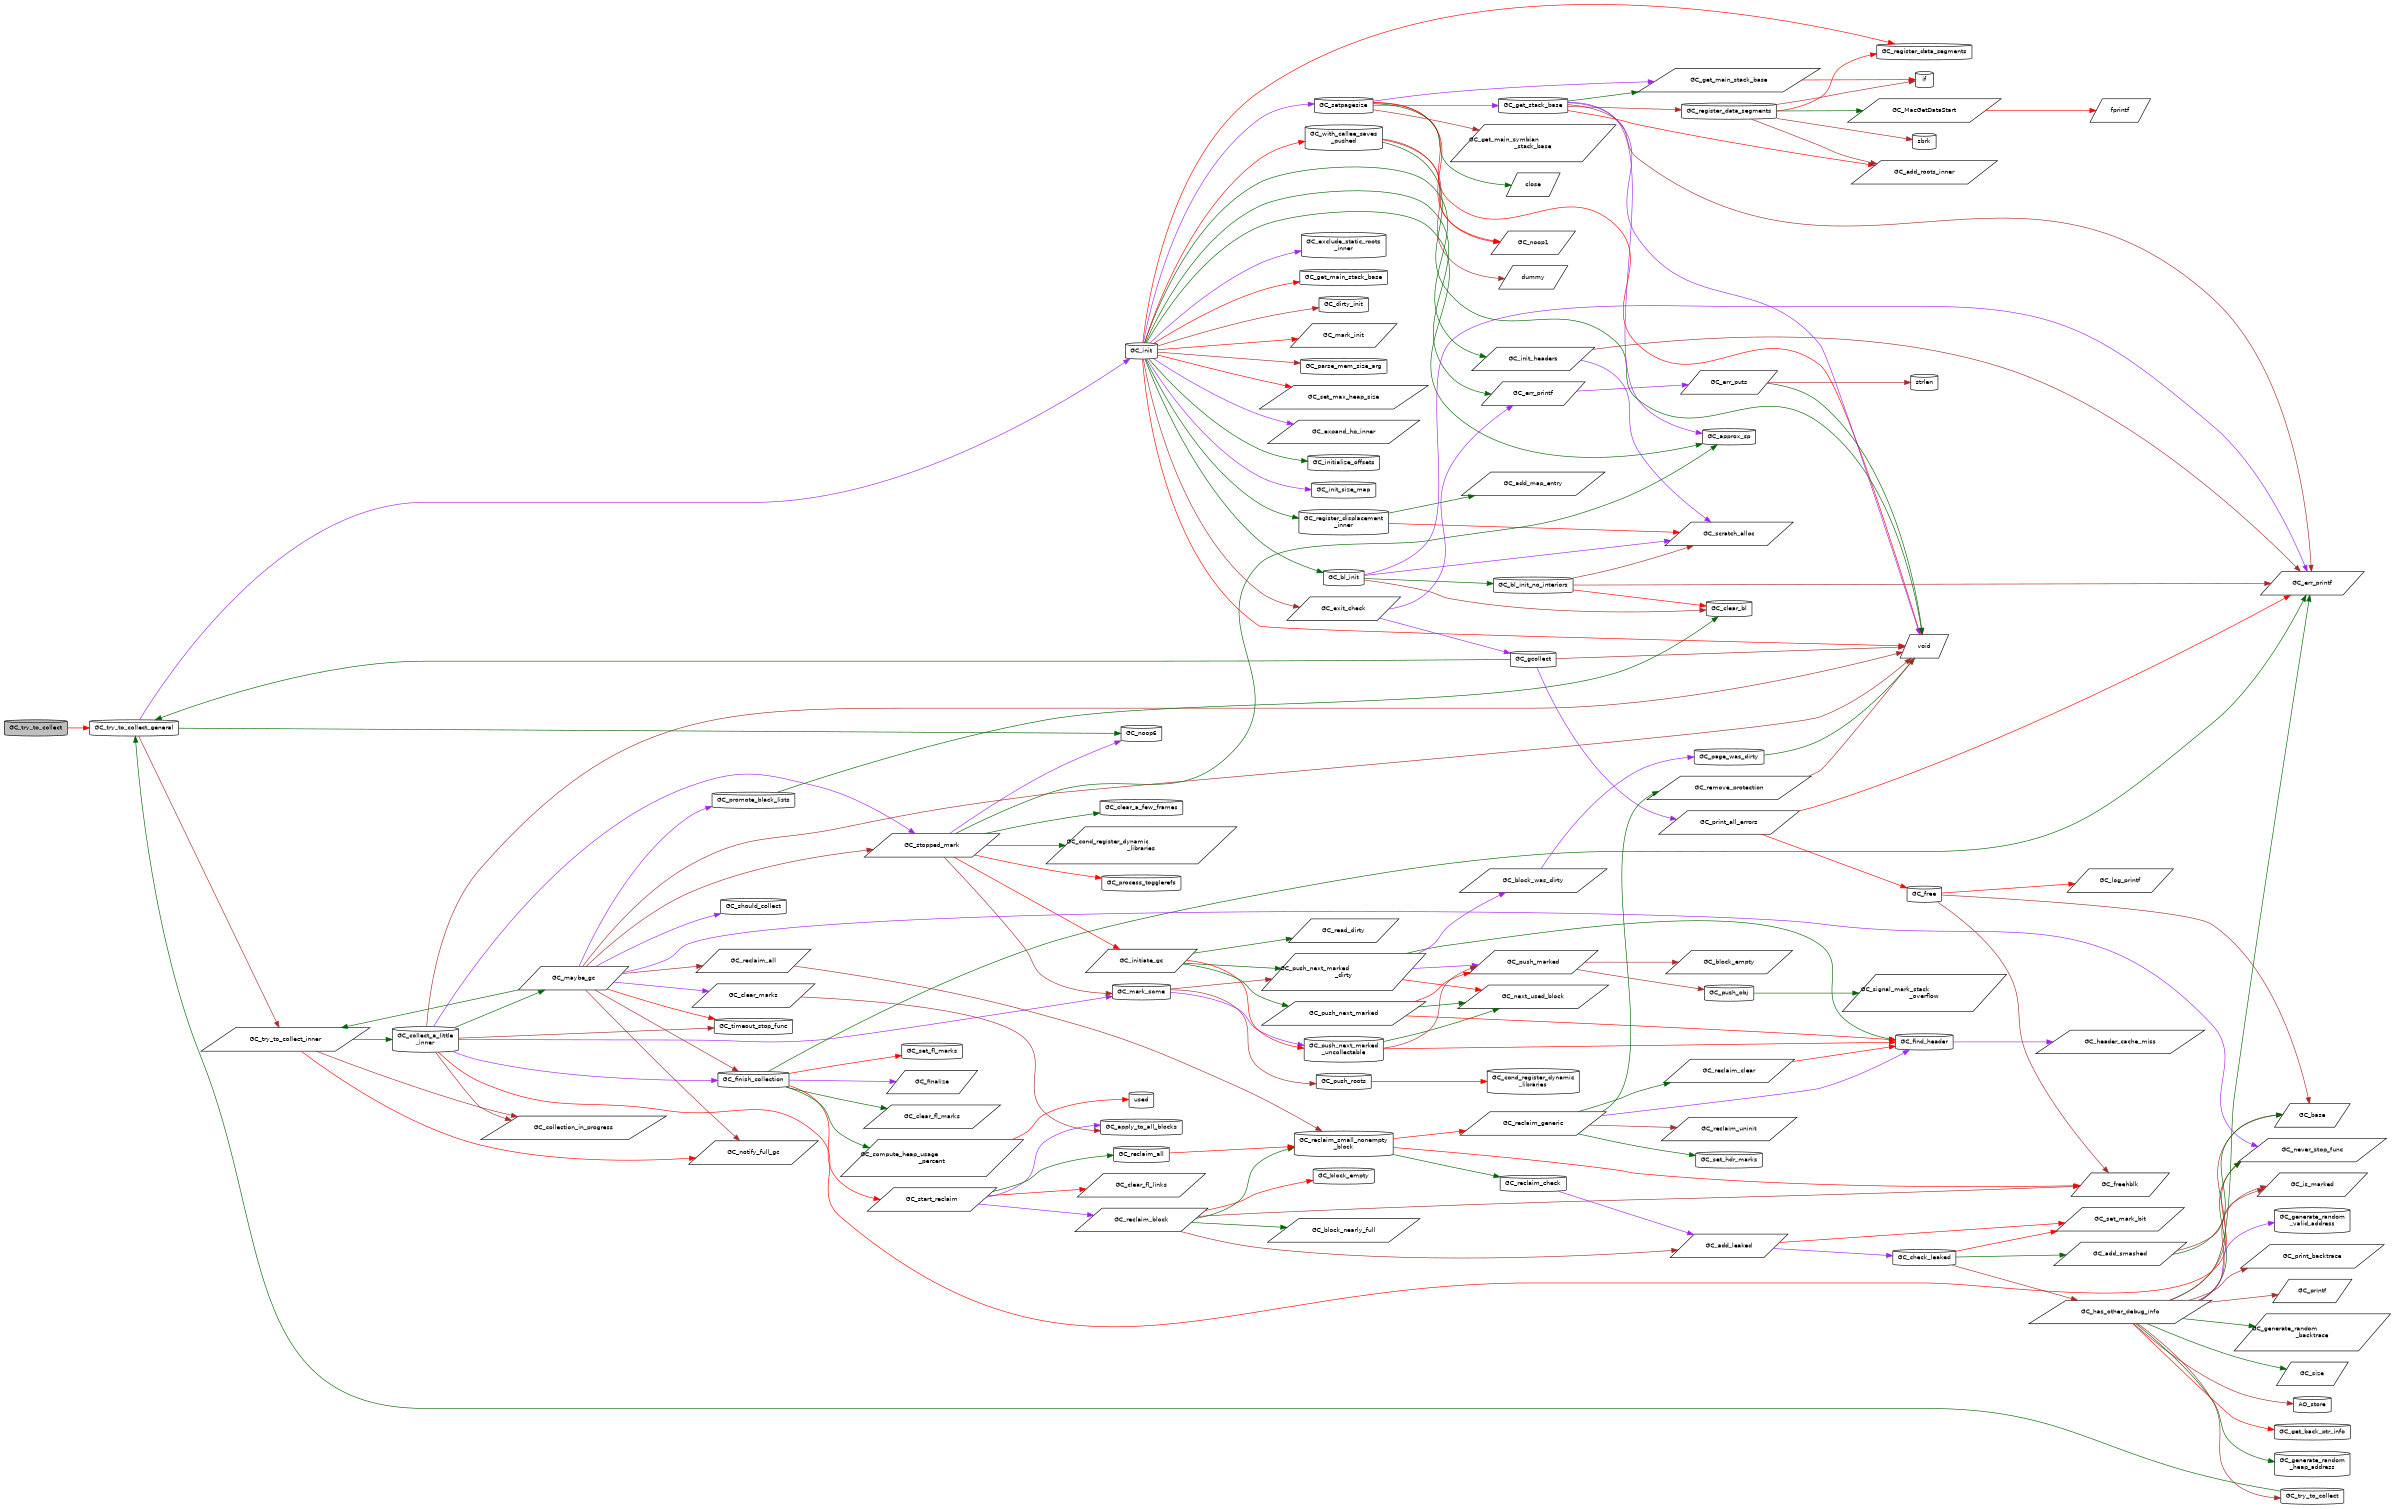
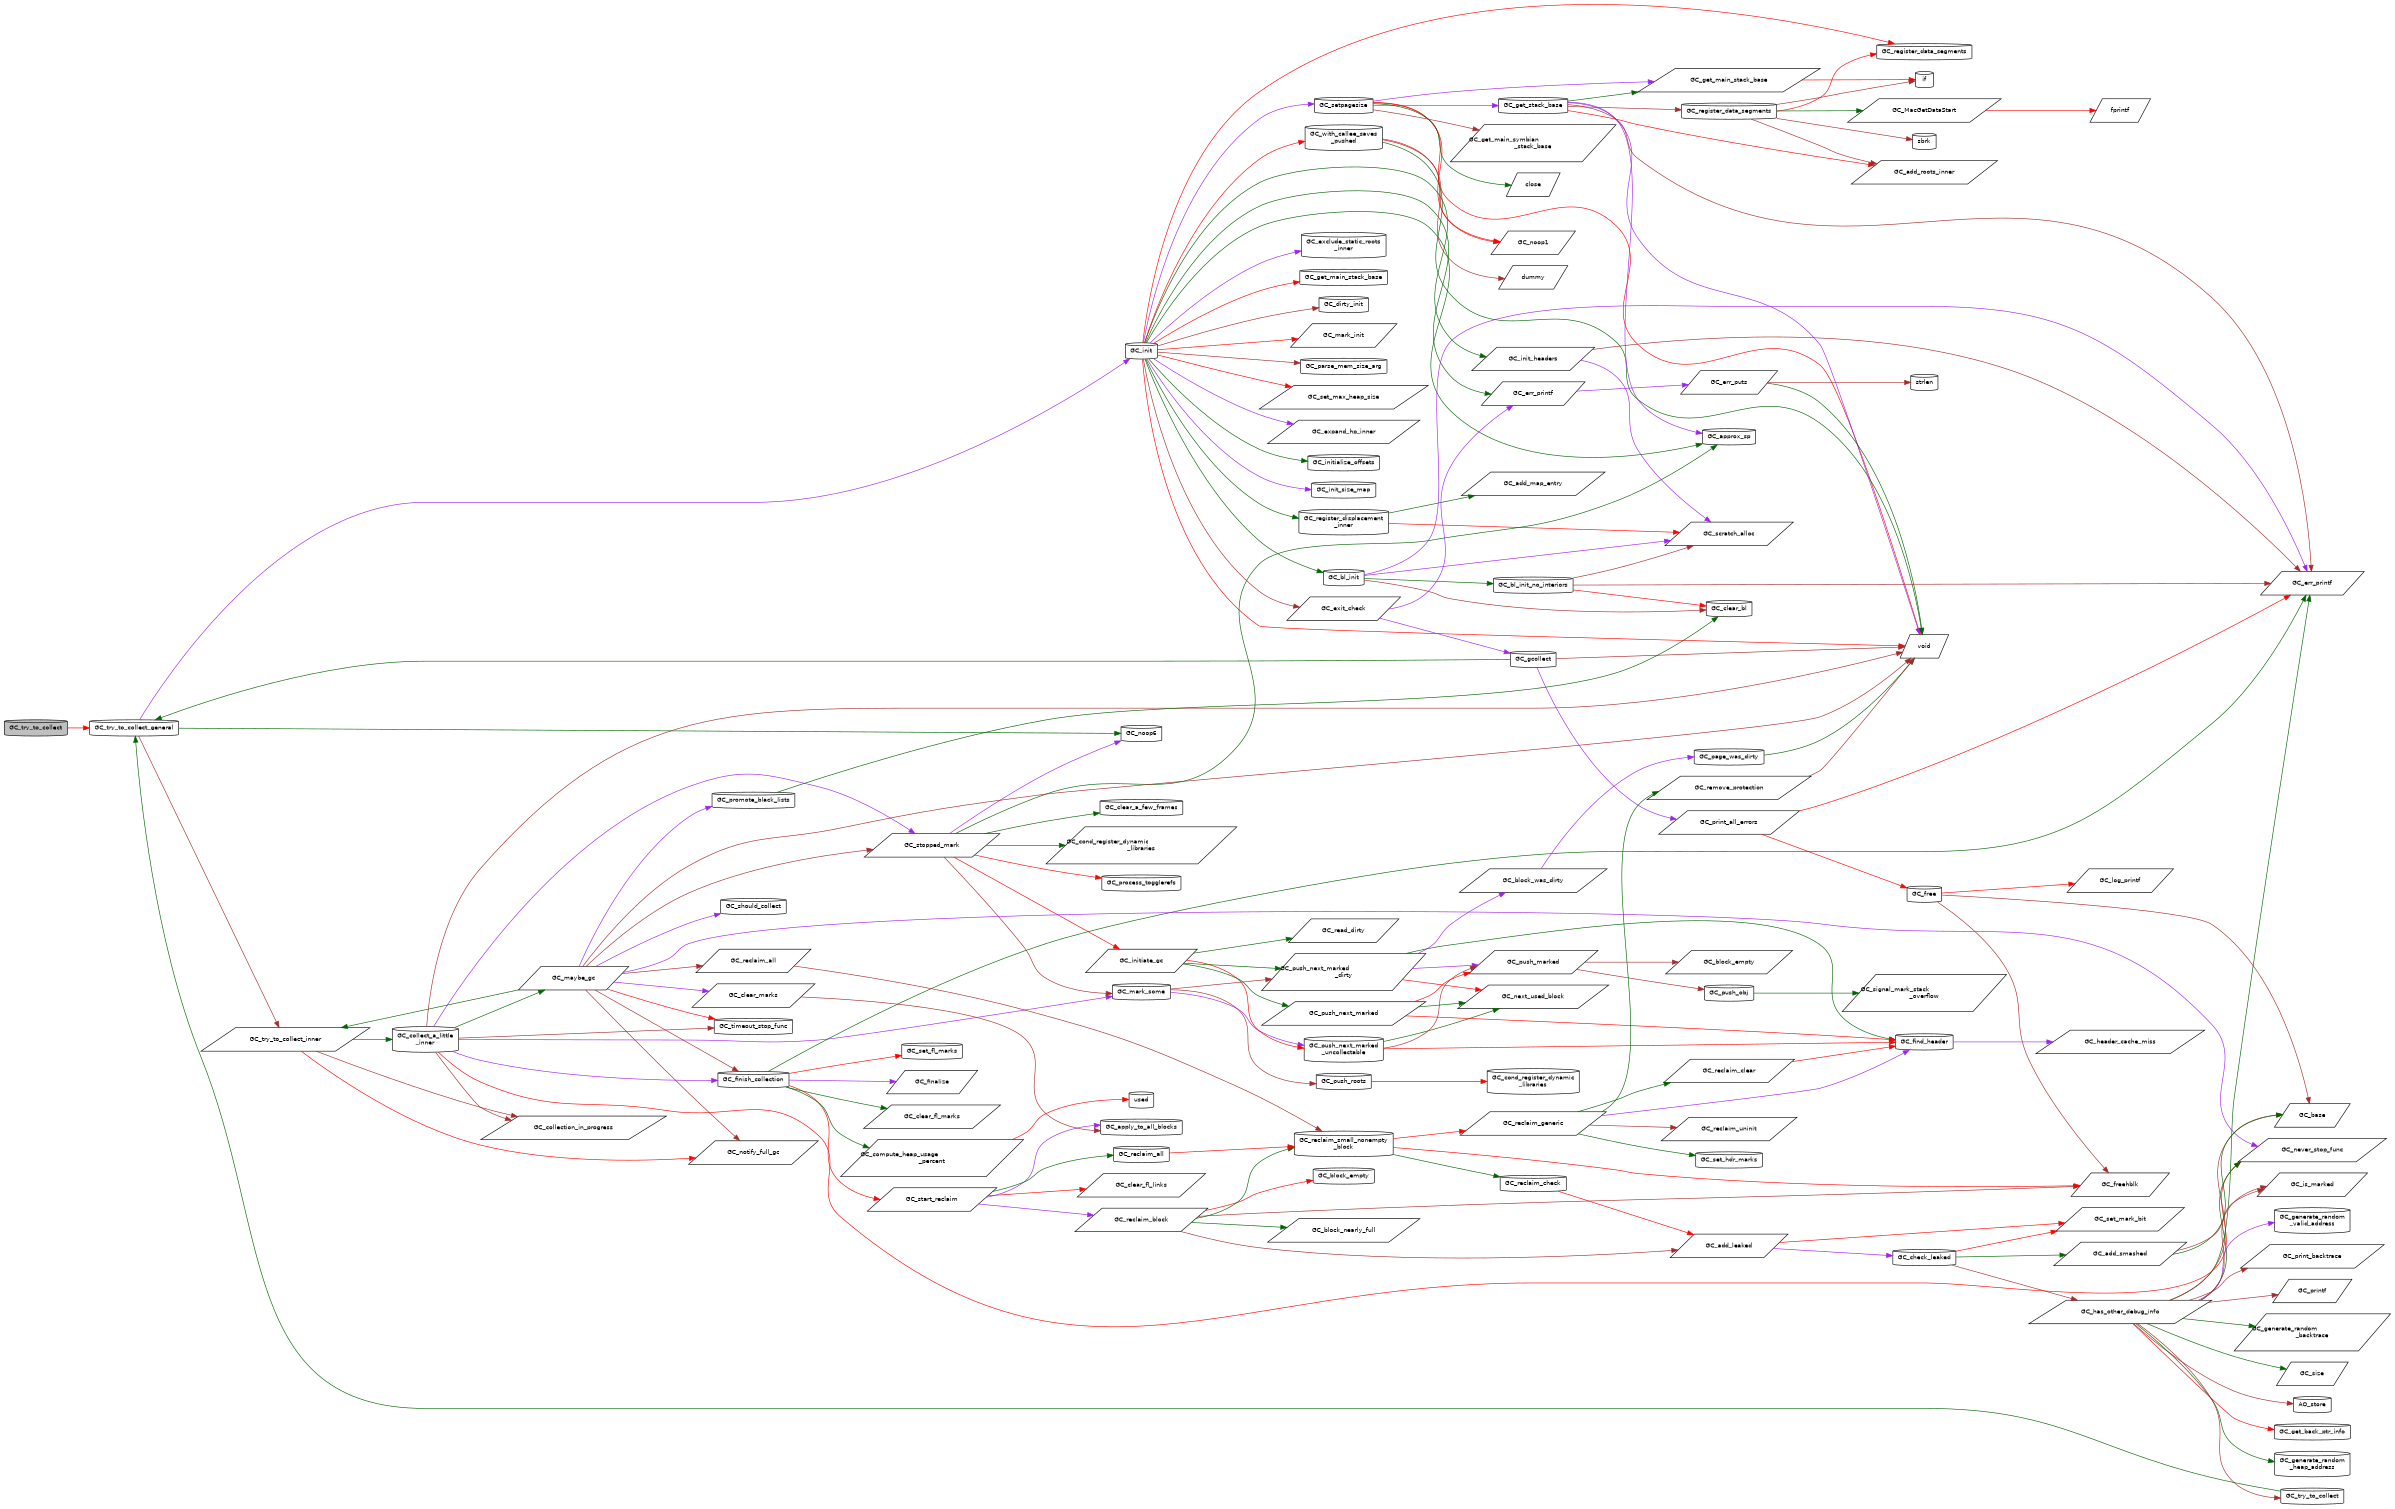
edge "GC_reclaim_check" -> "GC_add_leaked": color purple -> red
